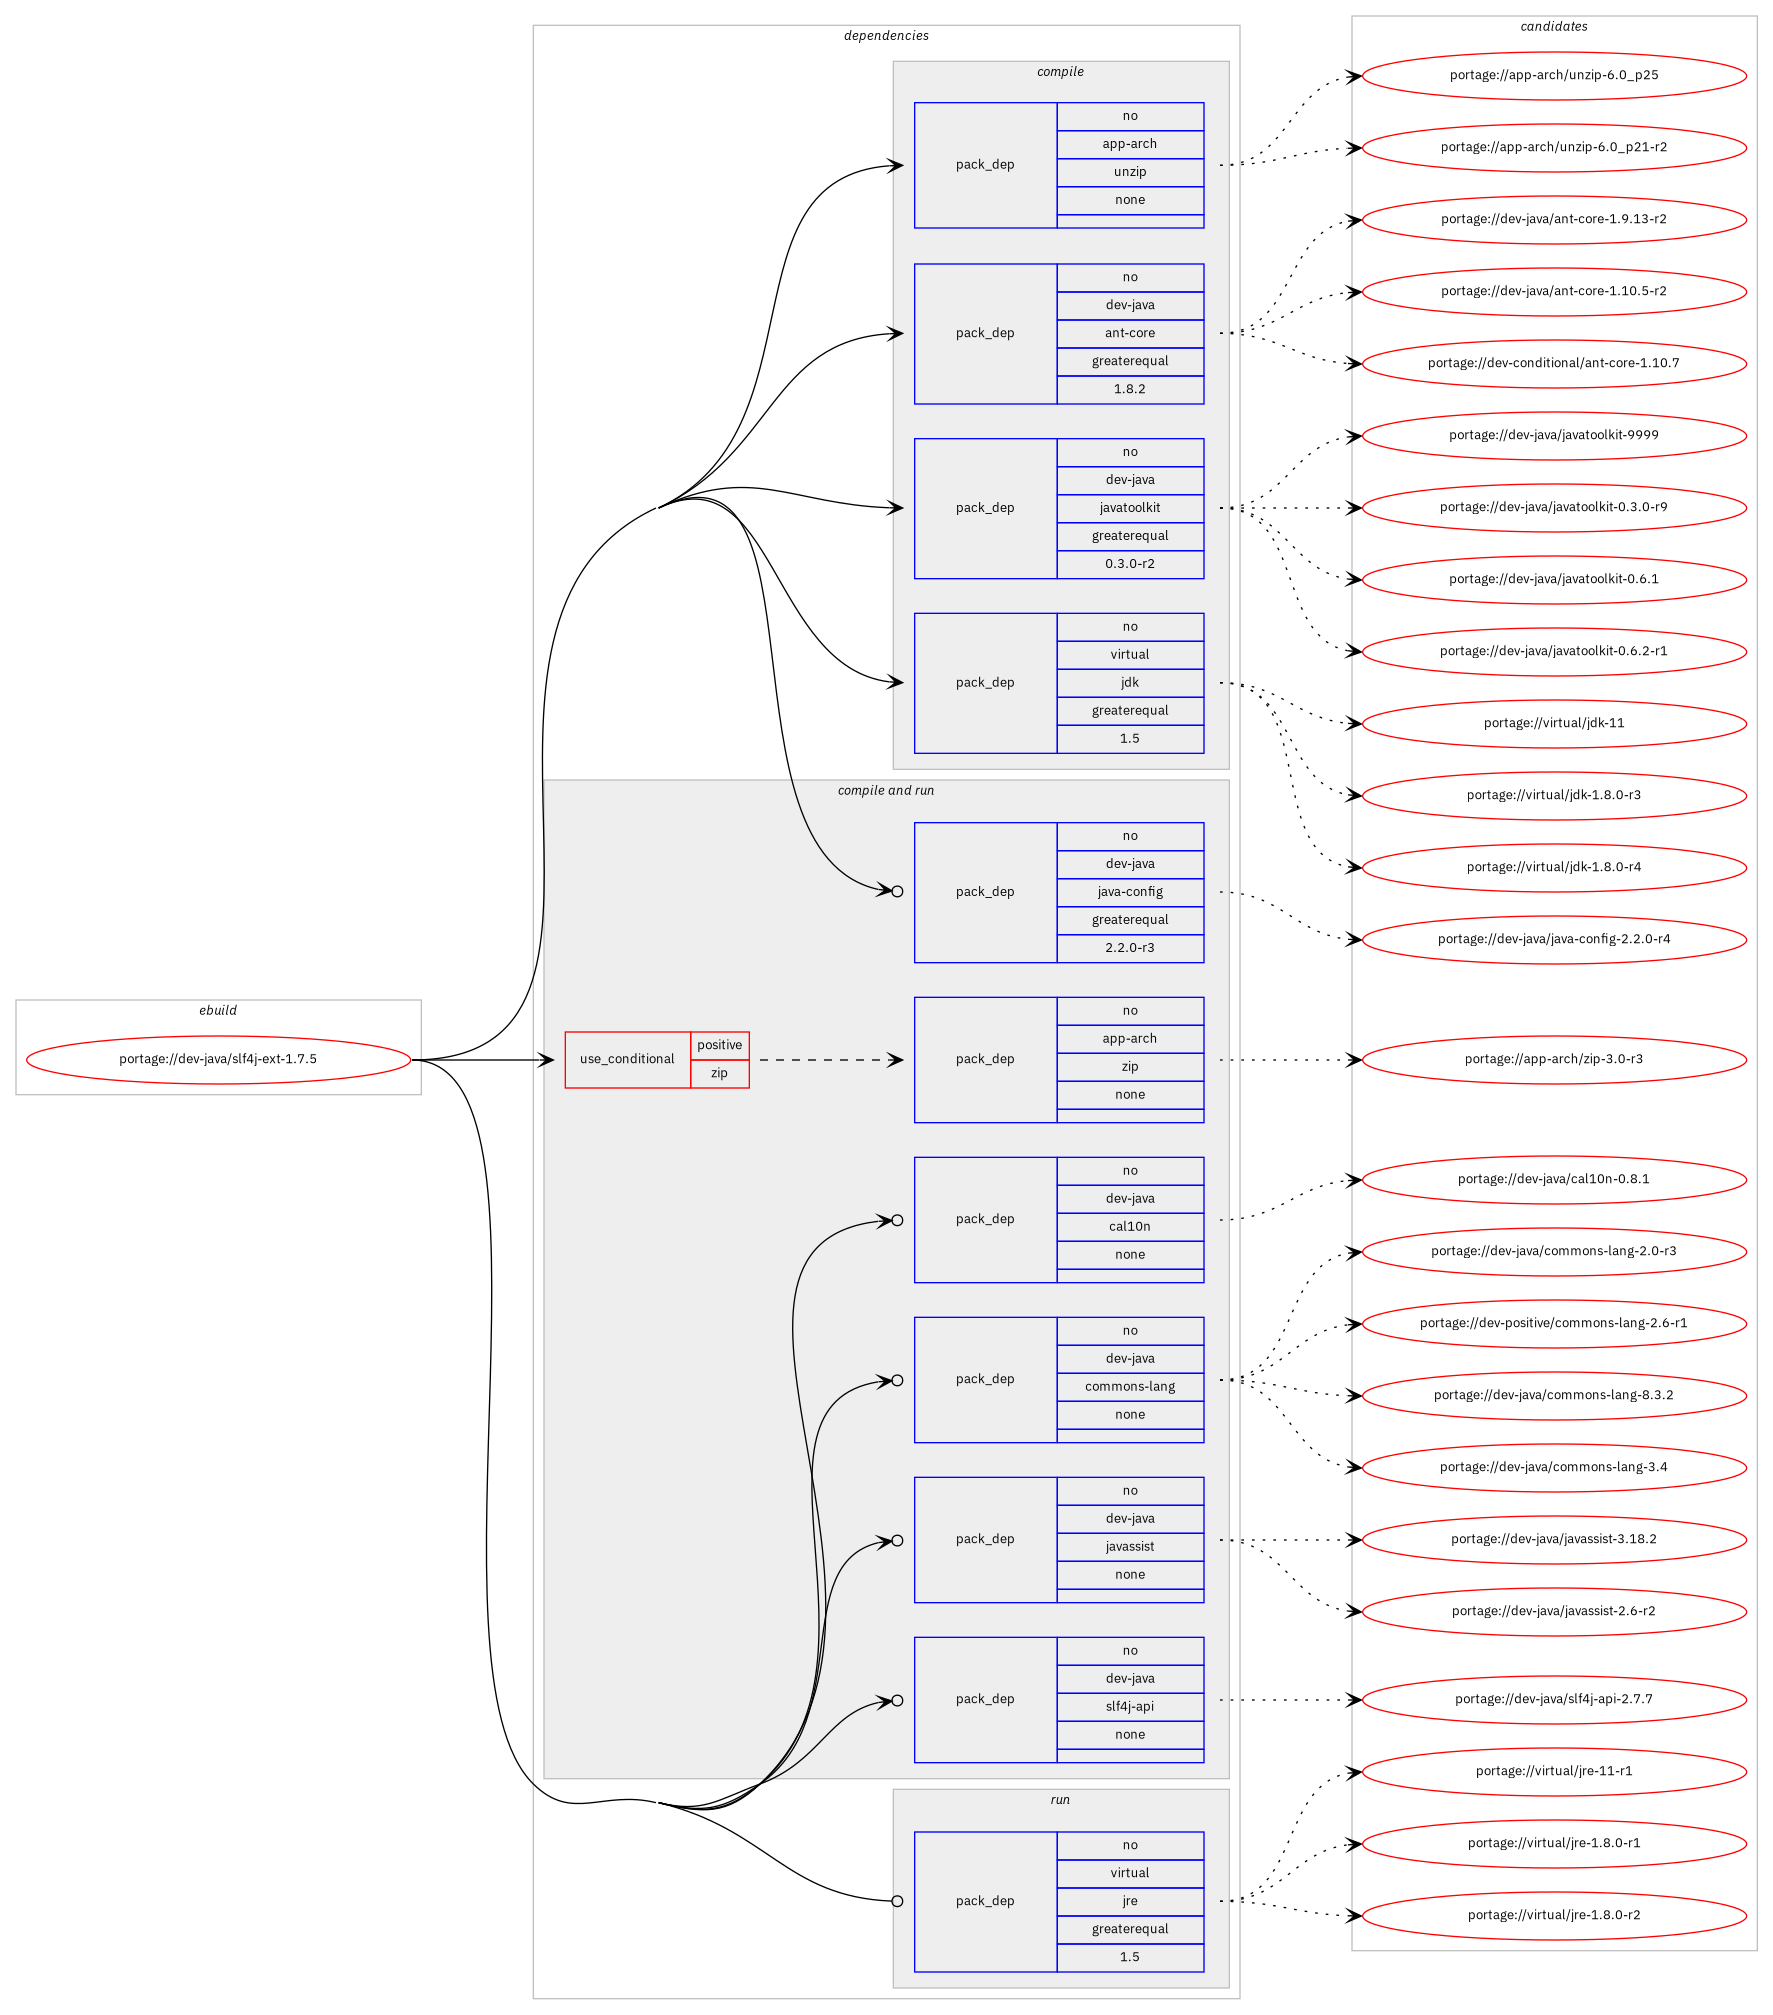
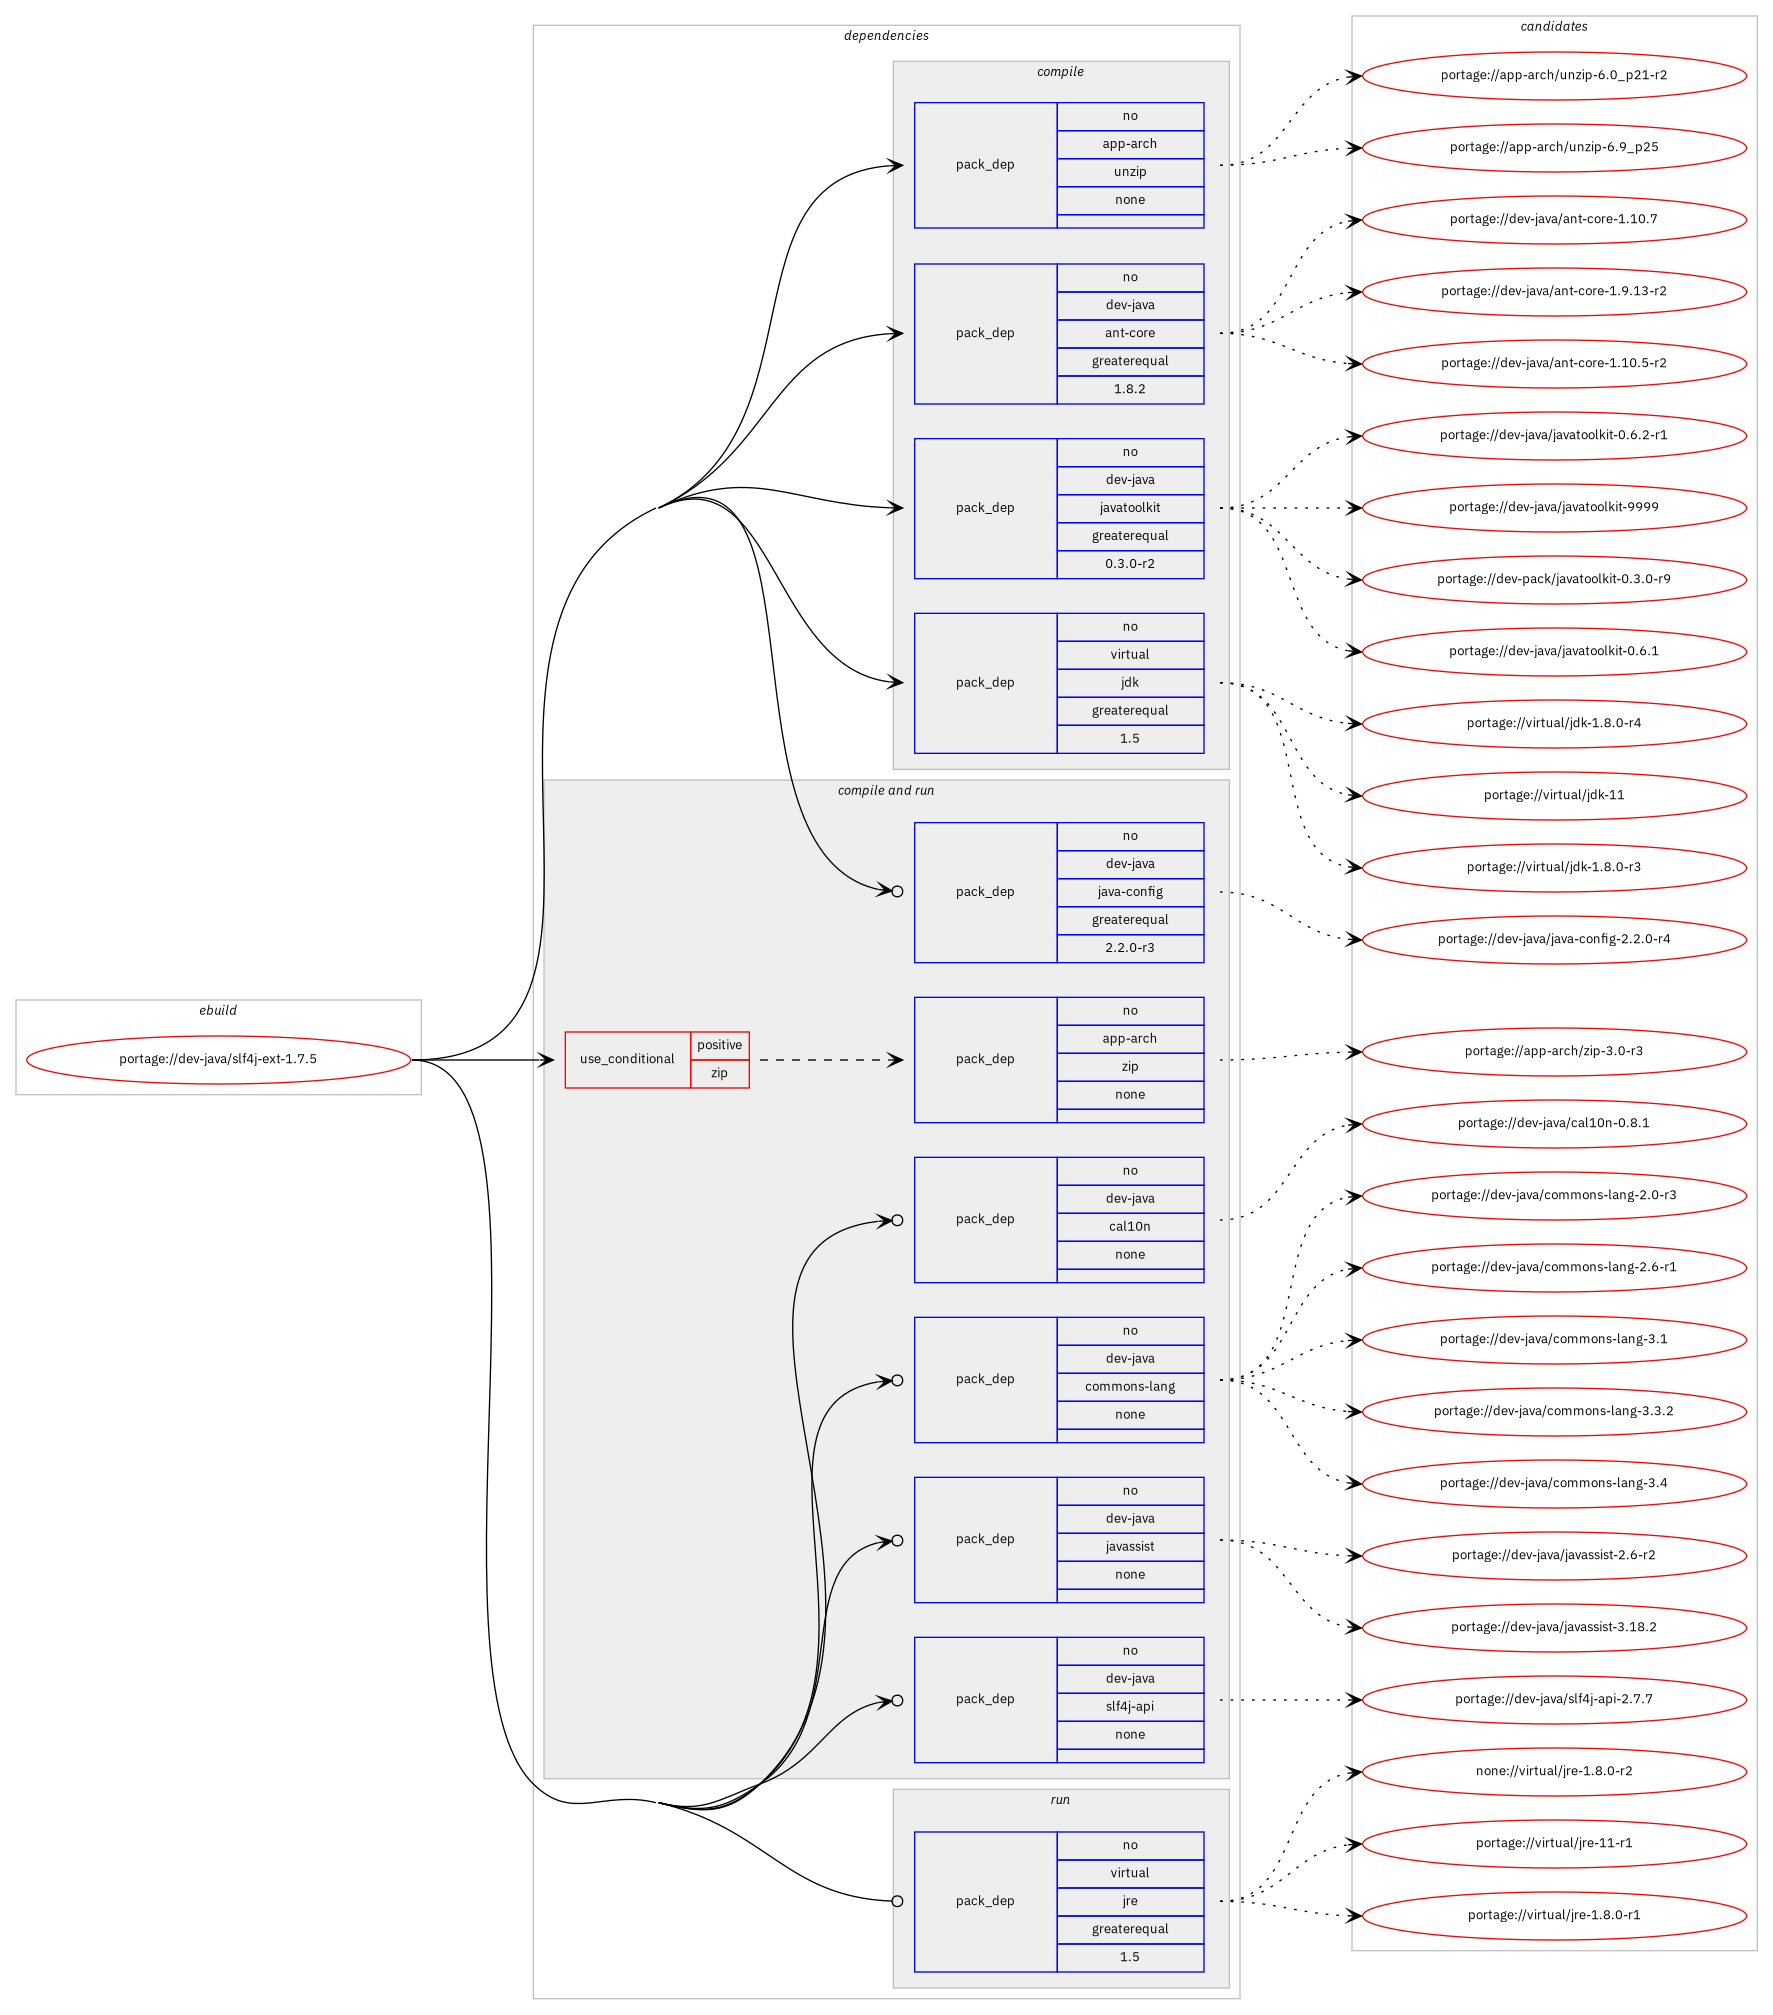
node "portage://app-arch/unzip-6.0_p25": label "portage://app-arch/unzip-6.0_p25" -> "portage://app-arch/unzip-6.9_p25"
node "portage://dev-conditional/ant-core-1.10.7": label "portage://dev-conditional/ant-core-1.10.7" -> "portage://dev-java/ant-core-1.10.7"
node "portage://dev-java/javatoolkit-0.3.0-r9": label "portage://dev-java/javatoolkit-0.3.0-r9" -> "portage://dev-pack/javatoolkit-0.3.0-r9"
node "portage://dev-positive/commons-lang-2.6-r1": label "portage://dev-positive/commons-lang-2.6-r1" -> "portage://dev-java/commons-lang-2.6-r1"
node "portage://dev-java/commons-lang-3.1": added
node "portage://dev-java/commons-lang-8.3.2": label "portage://dev-java/commons-lang-8.3.2" -> "portage://dev-java/commons-lang-3.3.2"
node "portage://virtual/jre-1.8.0-r2": label "portage://virtual/jre-1.8.0-r2" -> "none://virtual/jre-1.8.0-r2"
